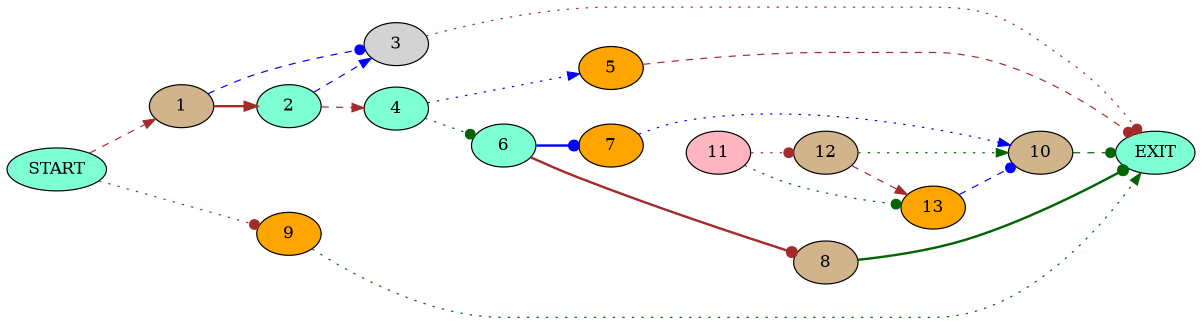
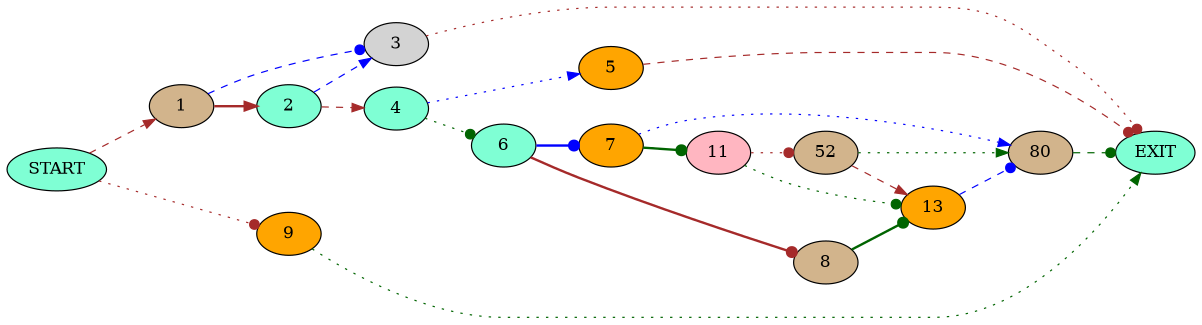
edge "7" -> "11": added
node "12": label "12" -> "52"
node "10": label "10" -> "80"
edge "8" -> "EXIT": now "8" -> "13"
